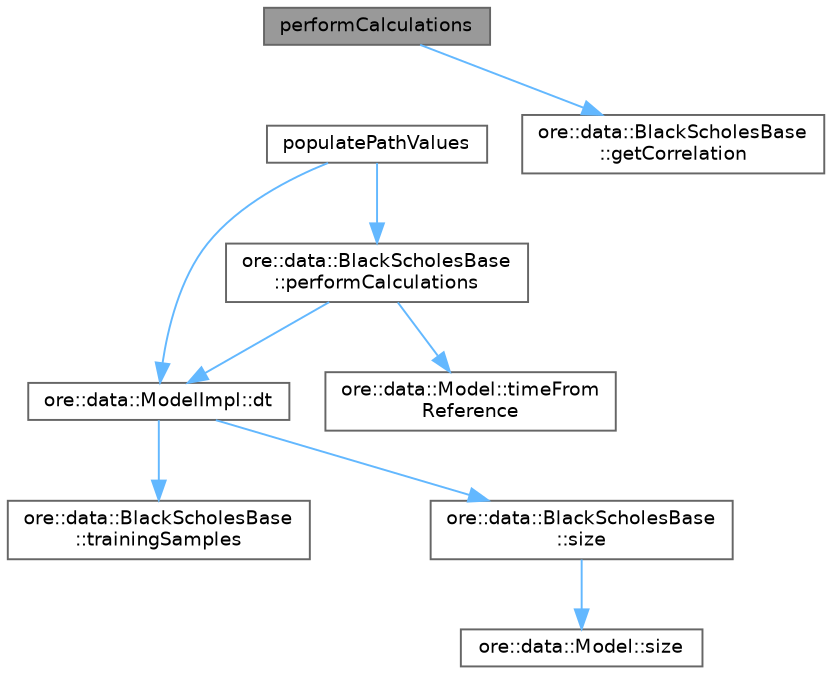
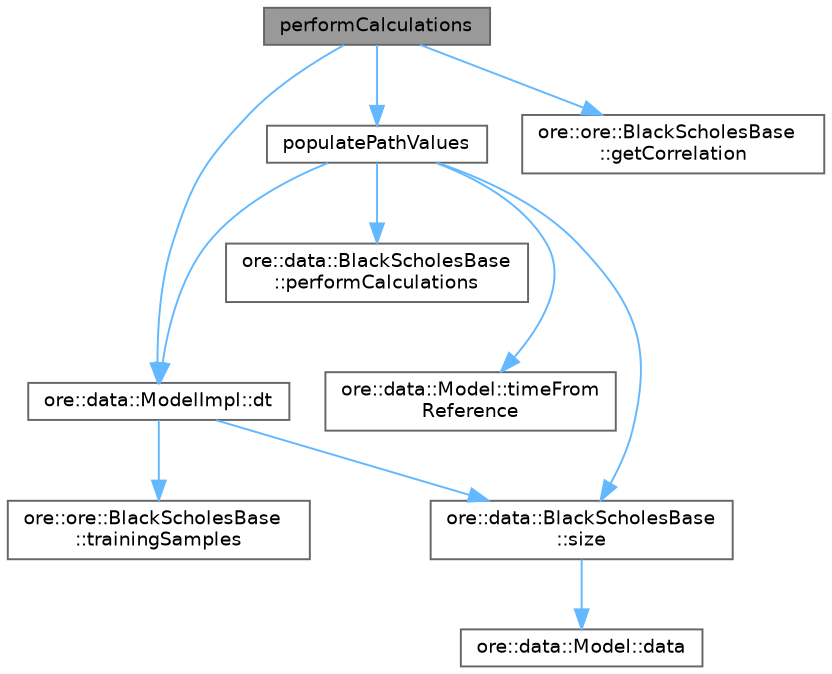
edge "performCalculations" -> "populatePathValues": added
node "ore::data::BlackScholesBase ::getCorrelation": label "ore::data::BlackScholesBase ::getCorrelation" -> "ore::ore::BlackScholesBase ::getCorrelation"
edge "populatePathValues" -> "ore::data::BlackScholesBase ::size": added
edge "ore::data::BlackScholesBase ::performCalculations" -> "ore::data::Model::timeFrom Reference": now "populatePathValues" -> "ore::data::Model::timeFrom Reference"
edge "ore::data::BlackScholesBase ::performCalculations" -> "ore::data::ModelImpl::dt": now "performCalculations" -> "ore::data::ModelImpl::dt"
node "ore::data::BlackScholesBase ::trainingSamples": label "ore::data::BlackScholesBase ::trainingSamples" -> "ore::ore::BlackScholesBase ::trainingSamples"
node "ore::data::Model::size": label "ore::data::Model::size" -> "ore::data::Model::data"
